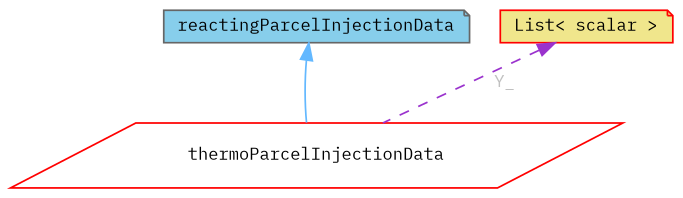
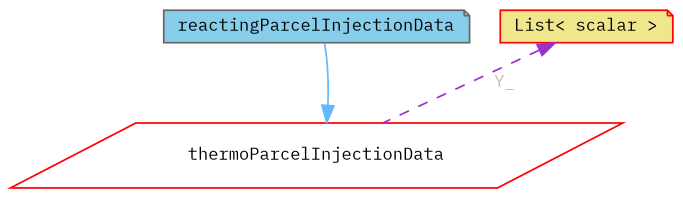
edge "thermoParcelInjectionData" -> "reactingParcelInjectionData": reversed
